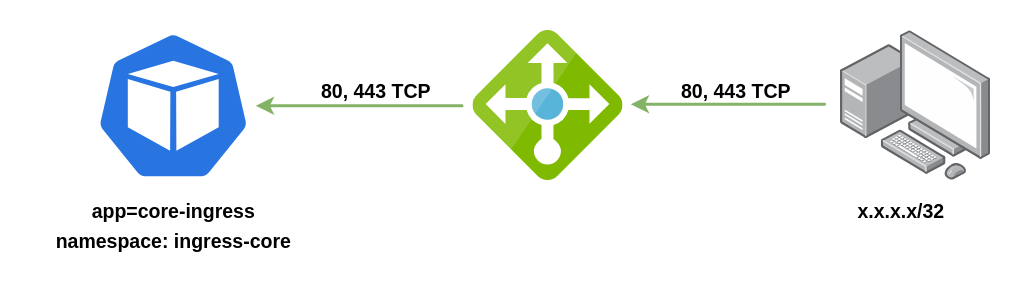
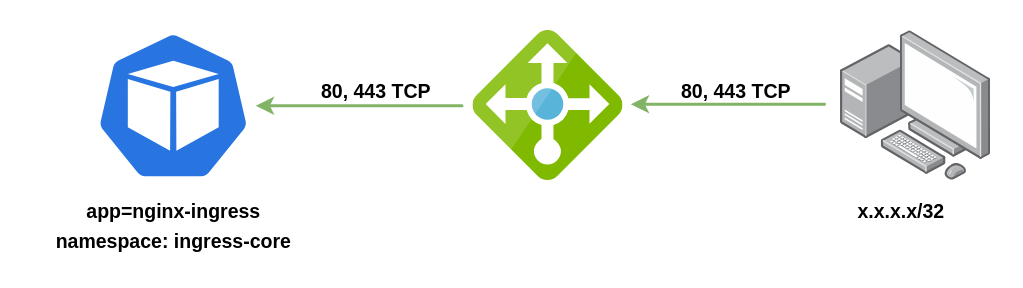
node "app=core-ingress": label "app=core-ingress" -> "app=nginx-ingress"
